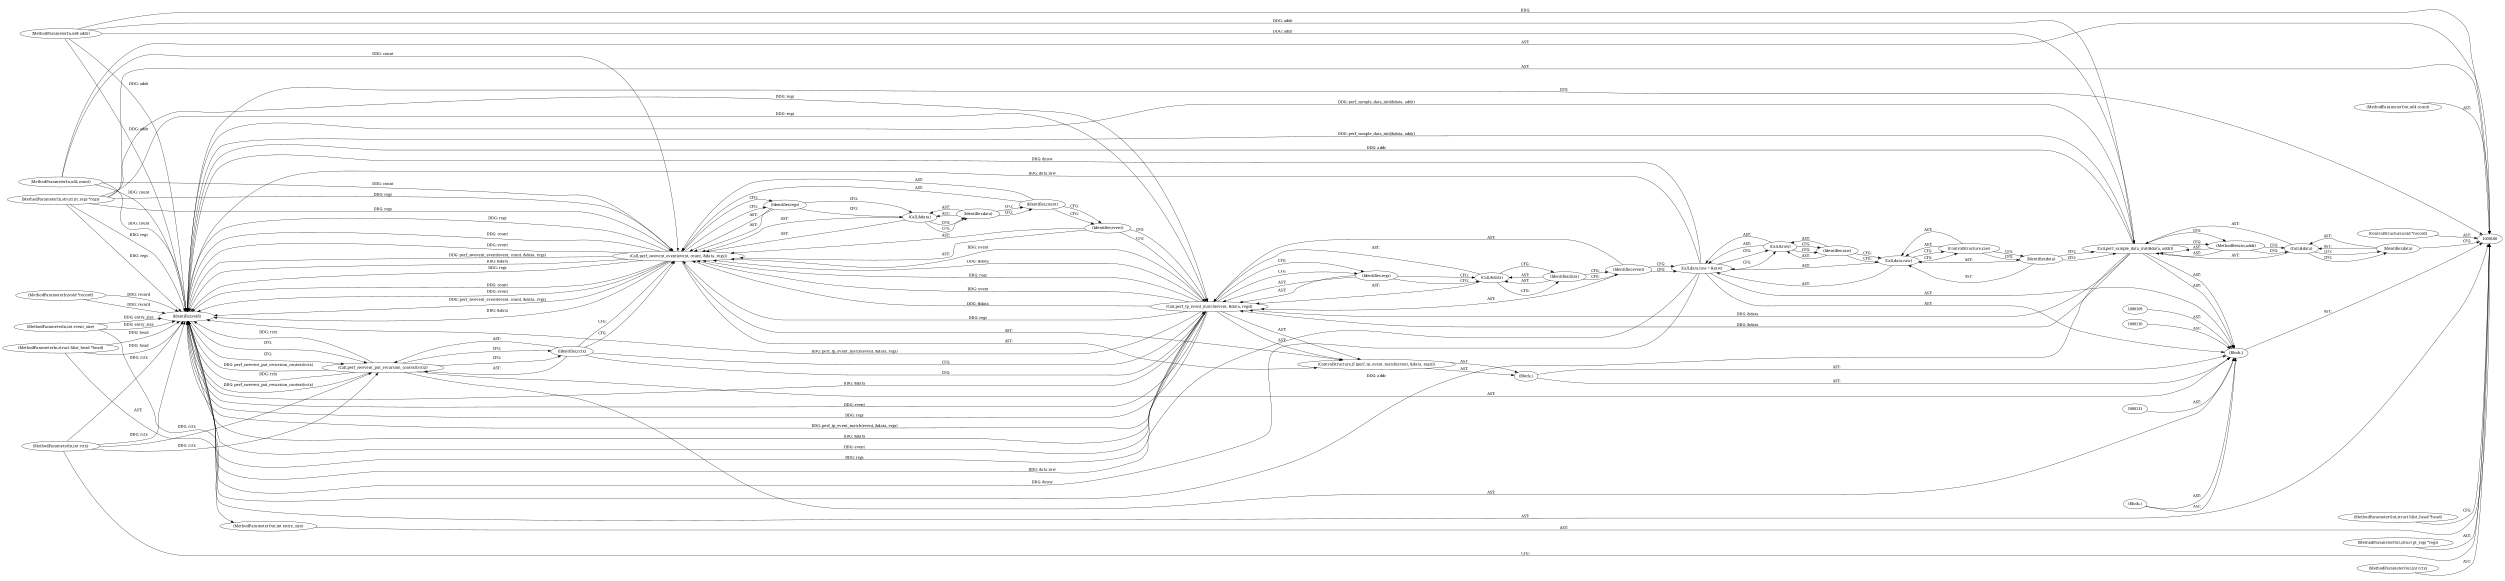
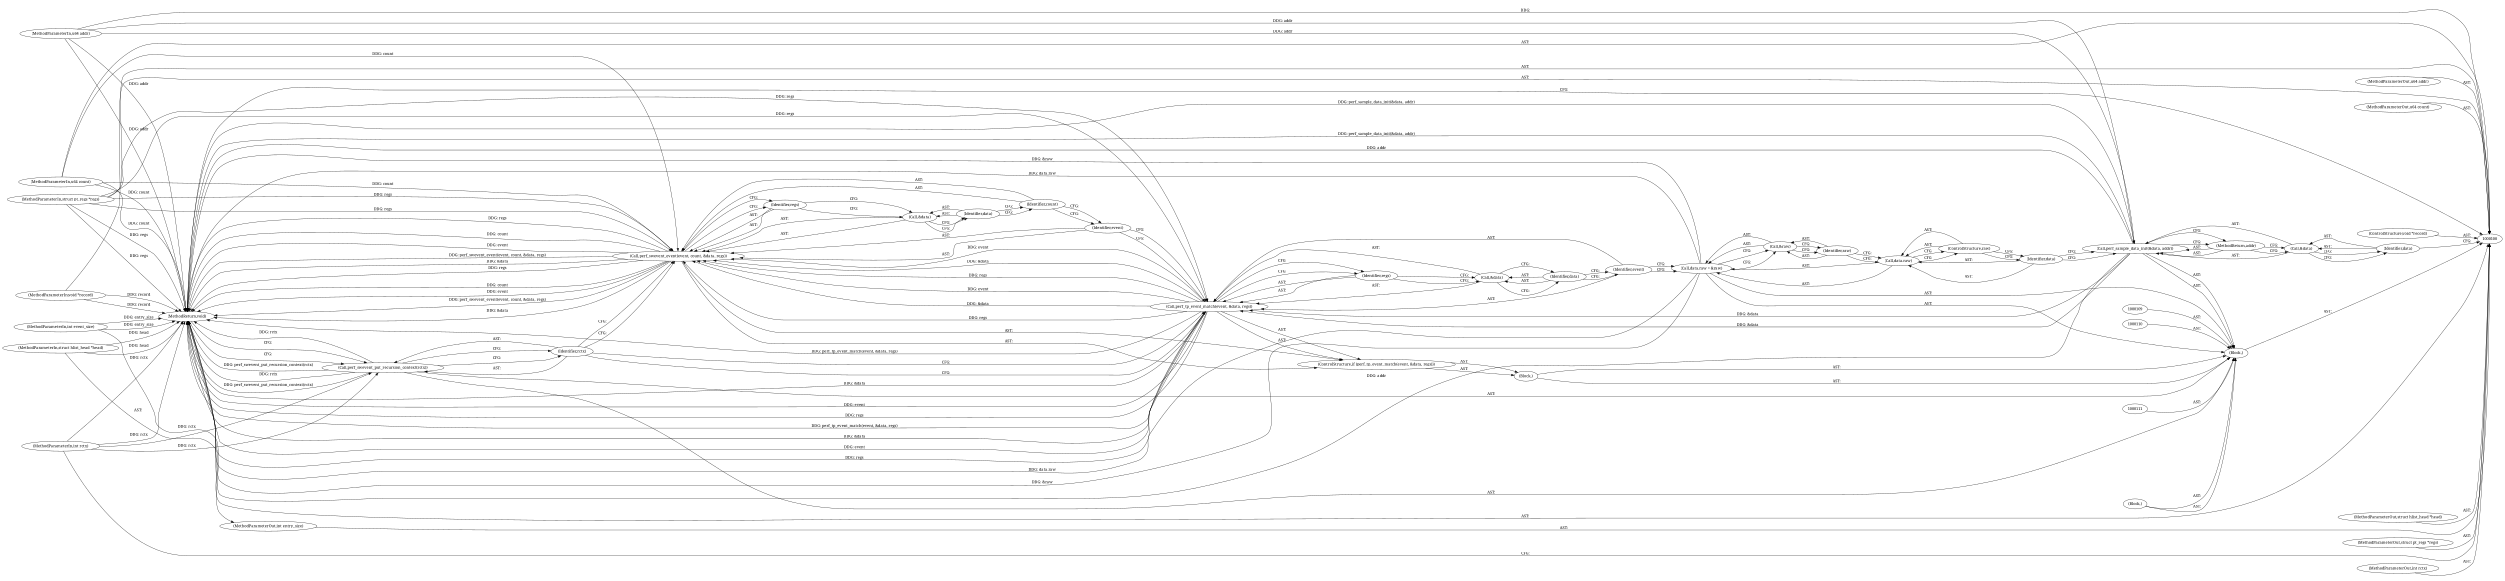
edge "(MethodParameterIn,void *record)" -> "1000100": added, label "AST:"
node "(MethodParameterOut,u64 addr)": added
node "(Identifier,void)": label "(Identifier,void)" -> "(MethodReturn,void)"
edge "(MethodParameterOut,struct hlist_head *head)" -> "1000100": label "CFG: " -> "AST: "
